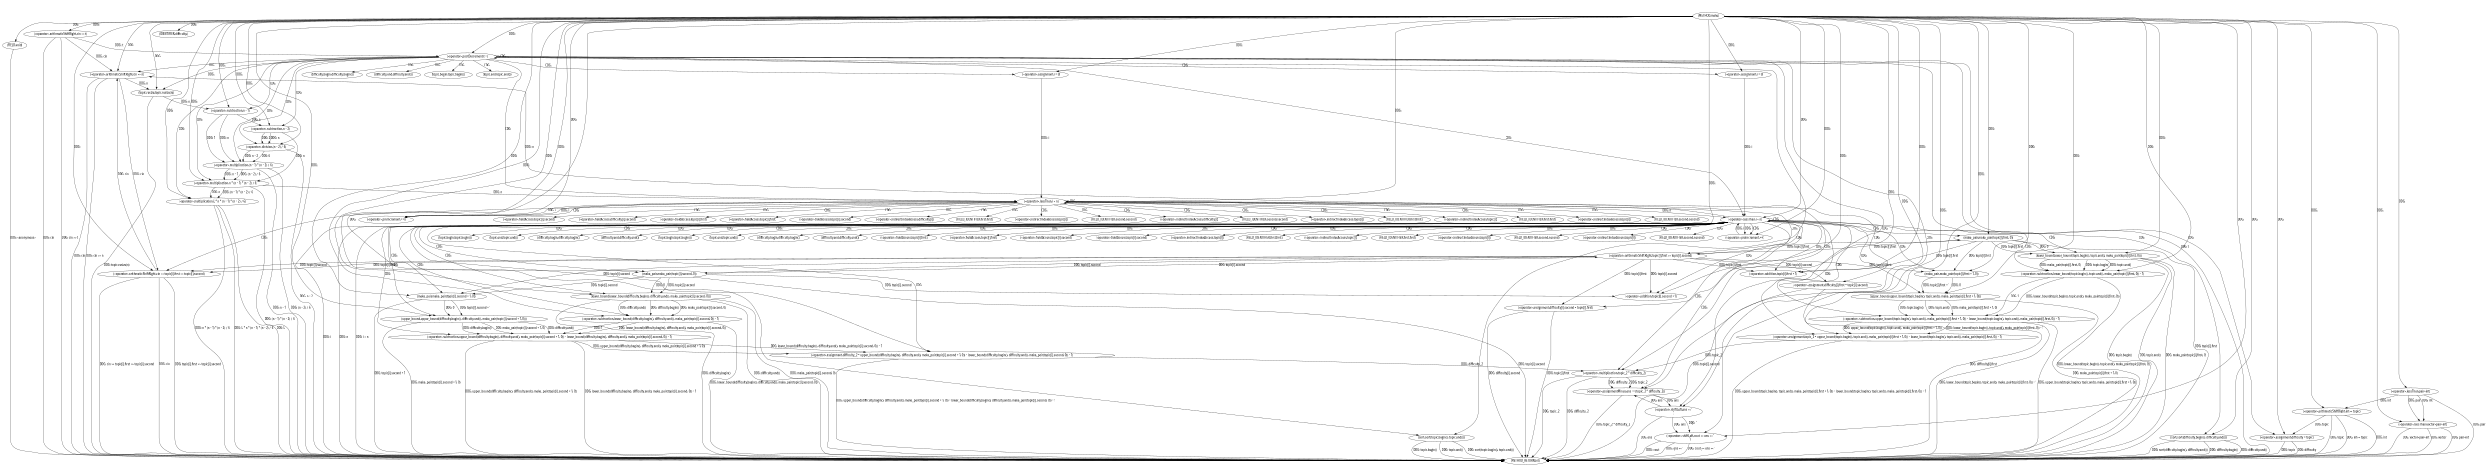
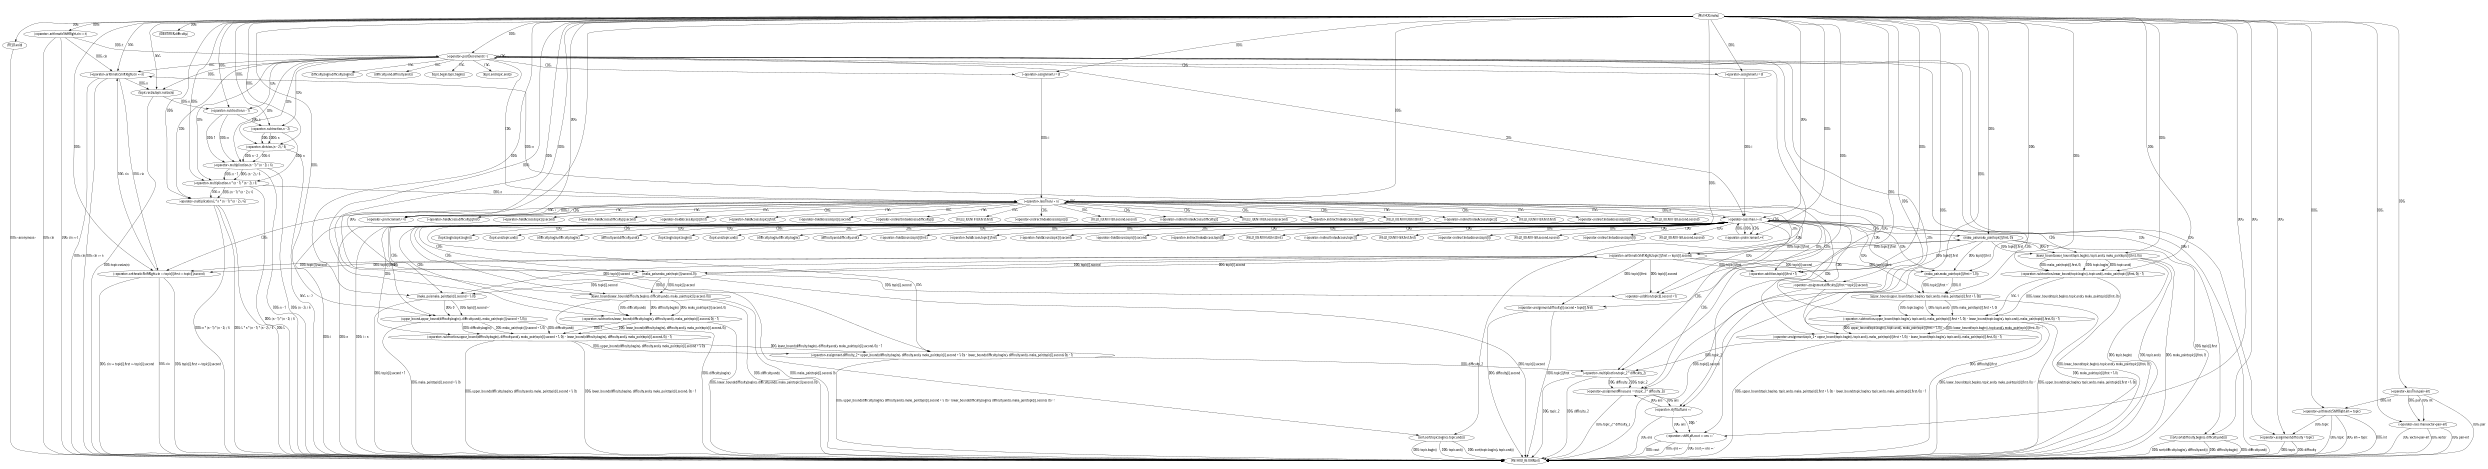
node "(<operator>.fieldAccess,difficulty[i].first)": added
